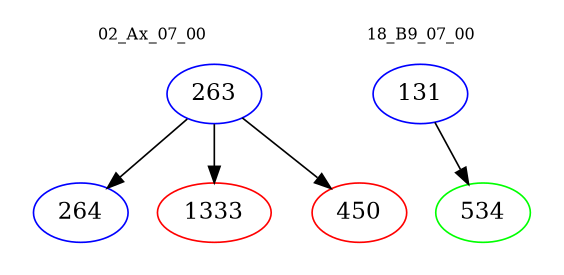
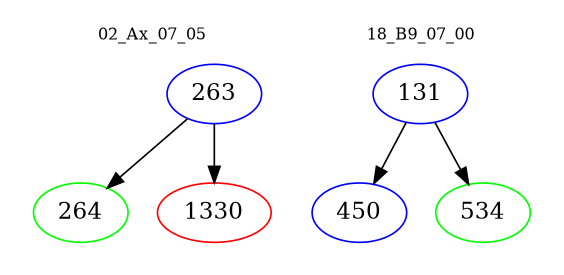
cluster "02_Ax_07_00": label "02_Ax_07_00" -> "02_Ax_07_05"
edge "263" -> "450": now "131" -> "450"
node "264": color blue -> green
node "1333": label "1333" -> "1330"
node "450": color red -> blue
